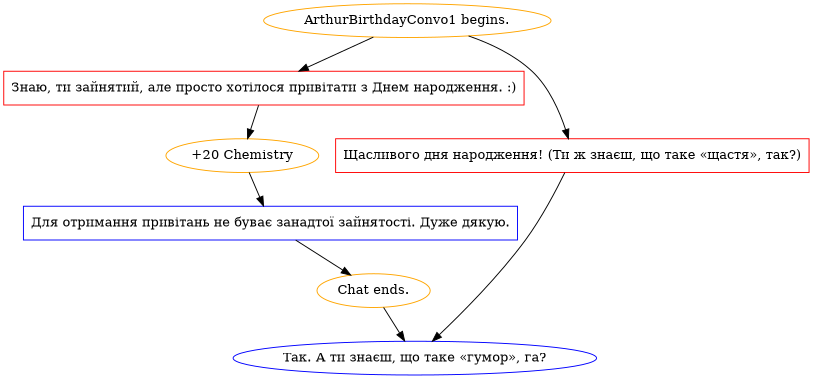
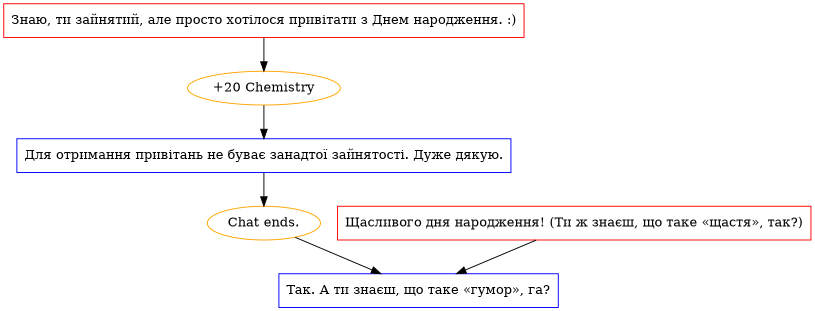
node "ArthurBirthdayConvo1 begins.": removed
node "Так. А ти знаєш, що таке «гумор», га?": shape ellipse -> box
